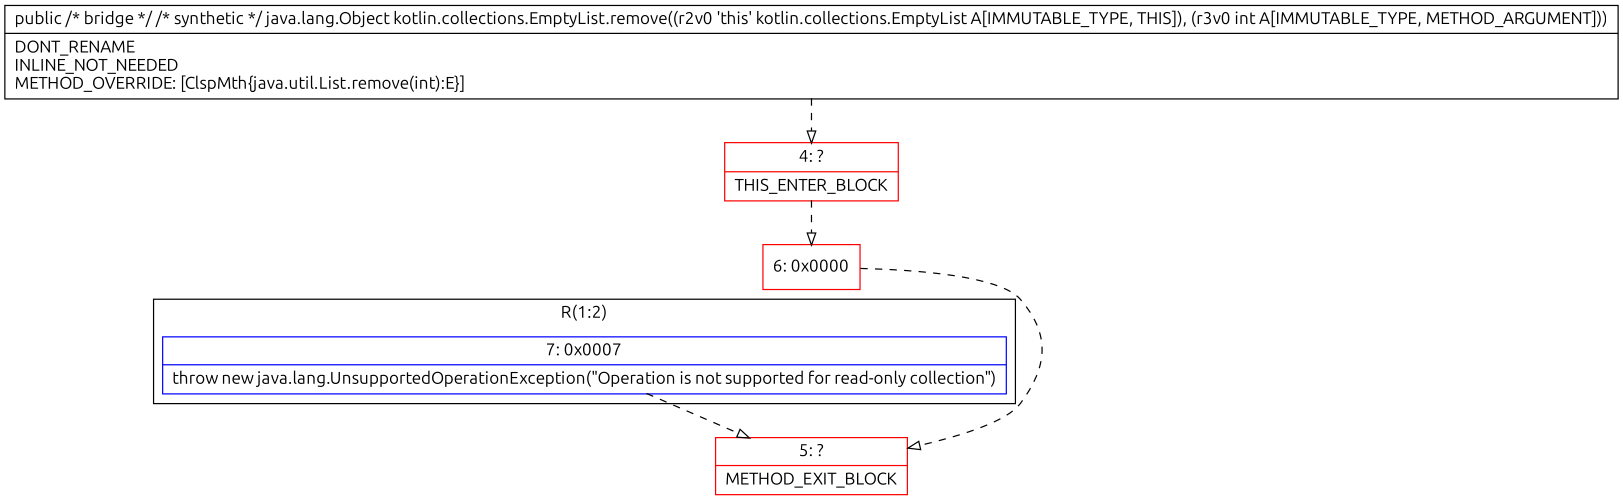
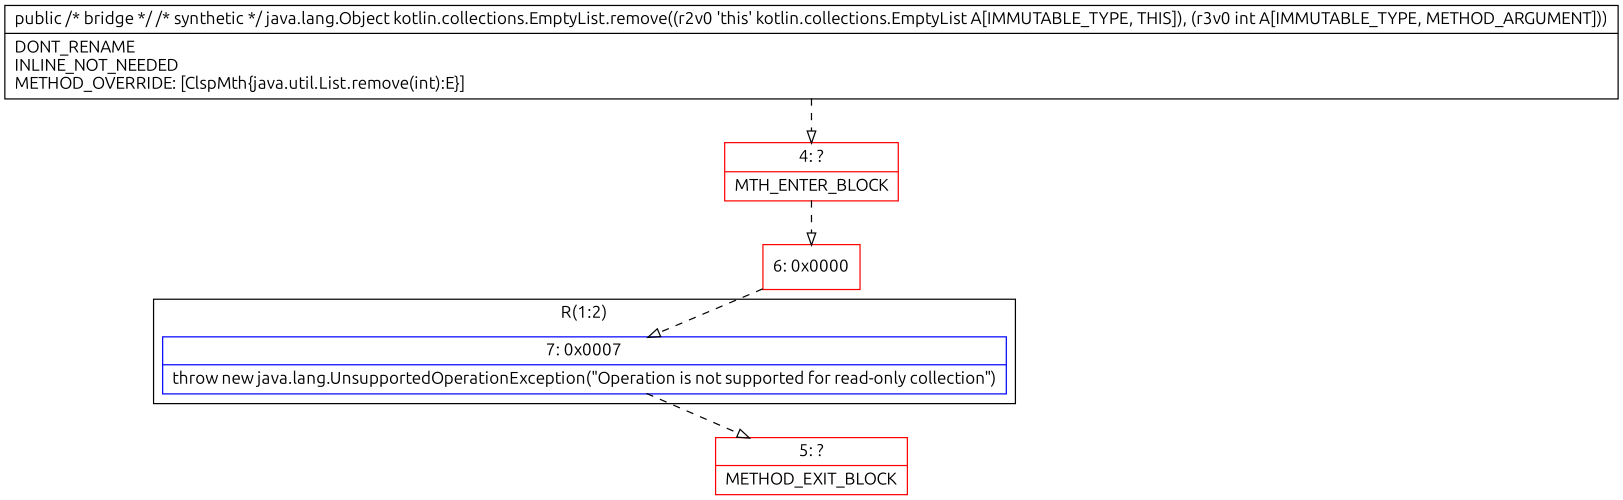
node "4: ?": text "THIS_ENTER_BLOCK" -> "MTH_ENTER_BLOCK"
edge "6: 0x0000" -> "5: ?": now "6: 0x0000" -> "7: 0x0007"
